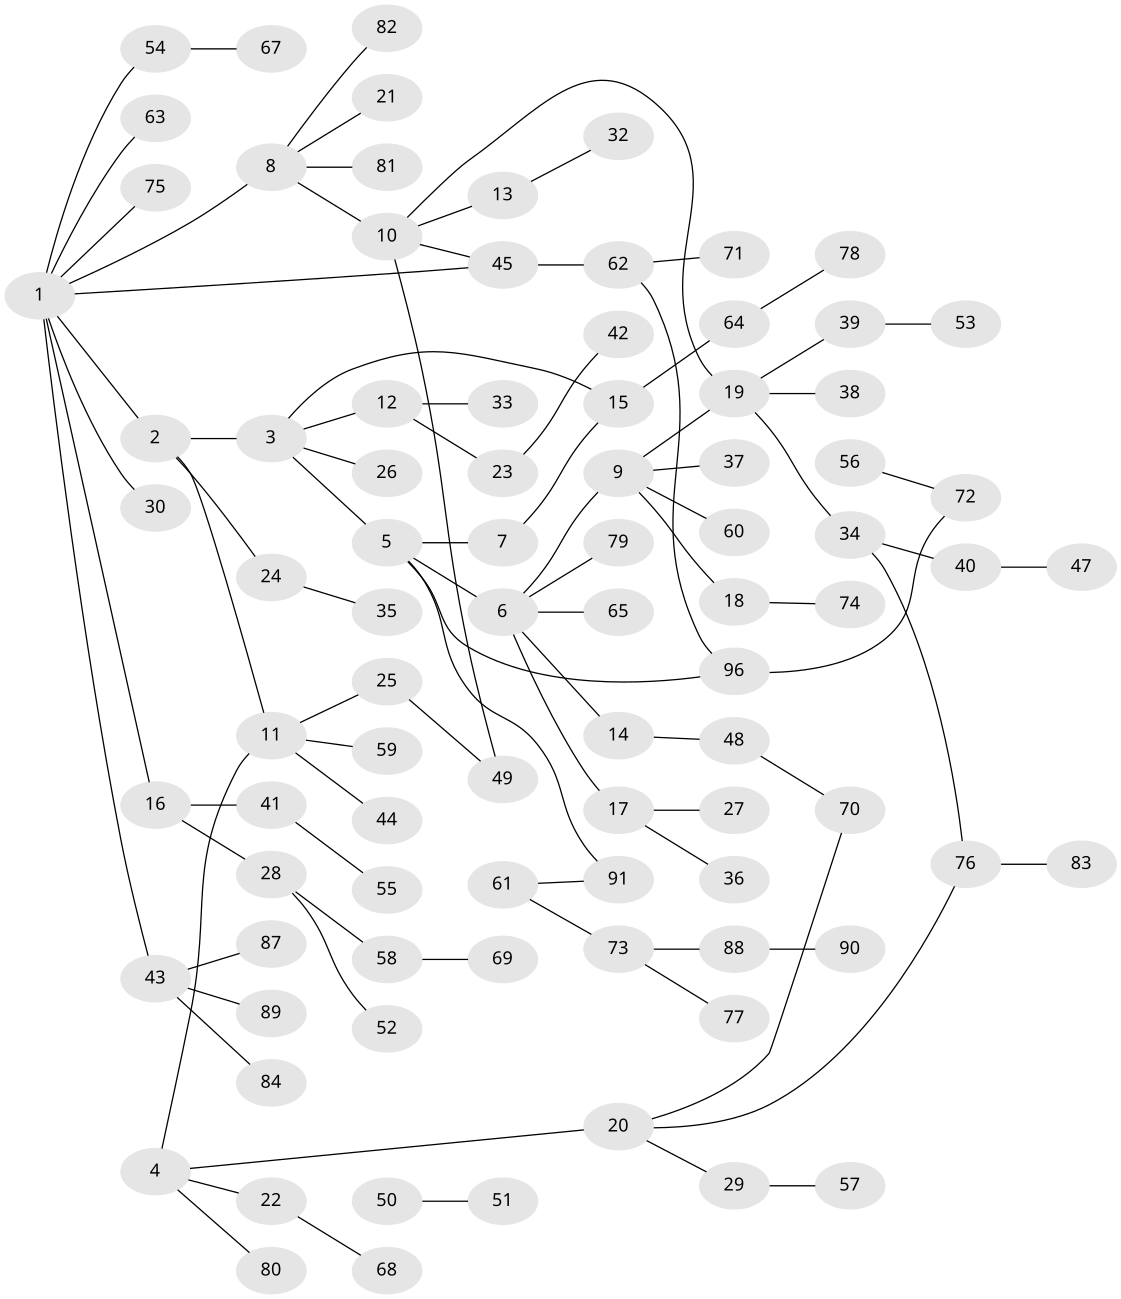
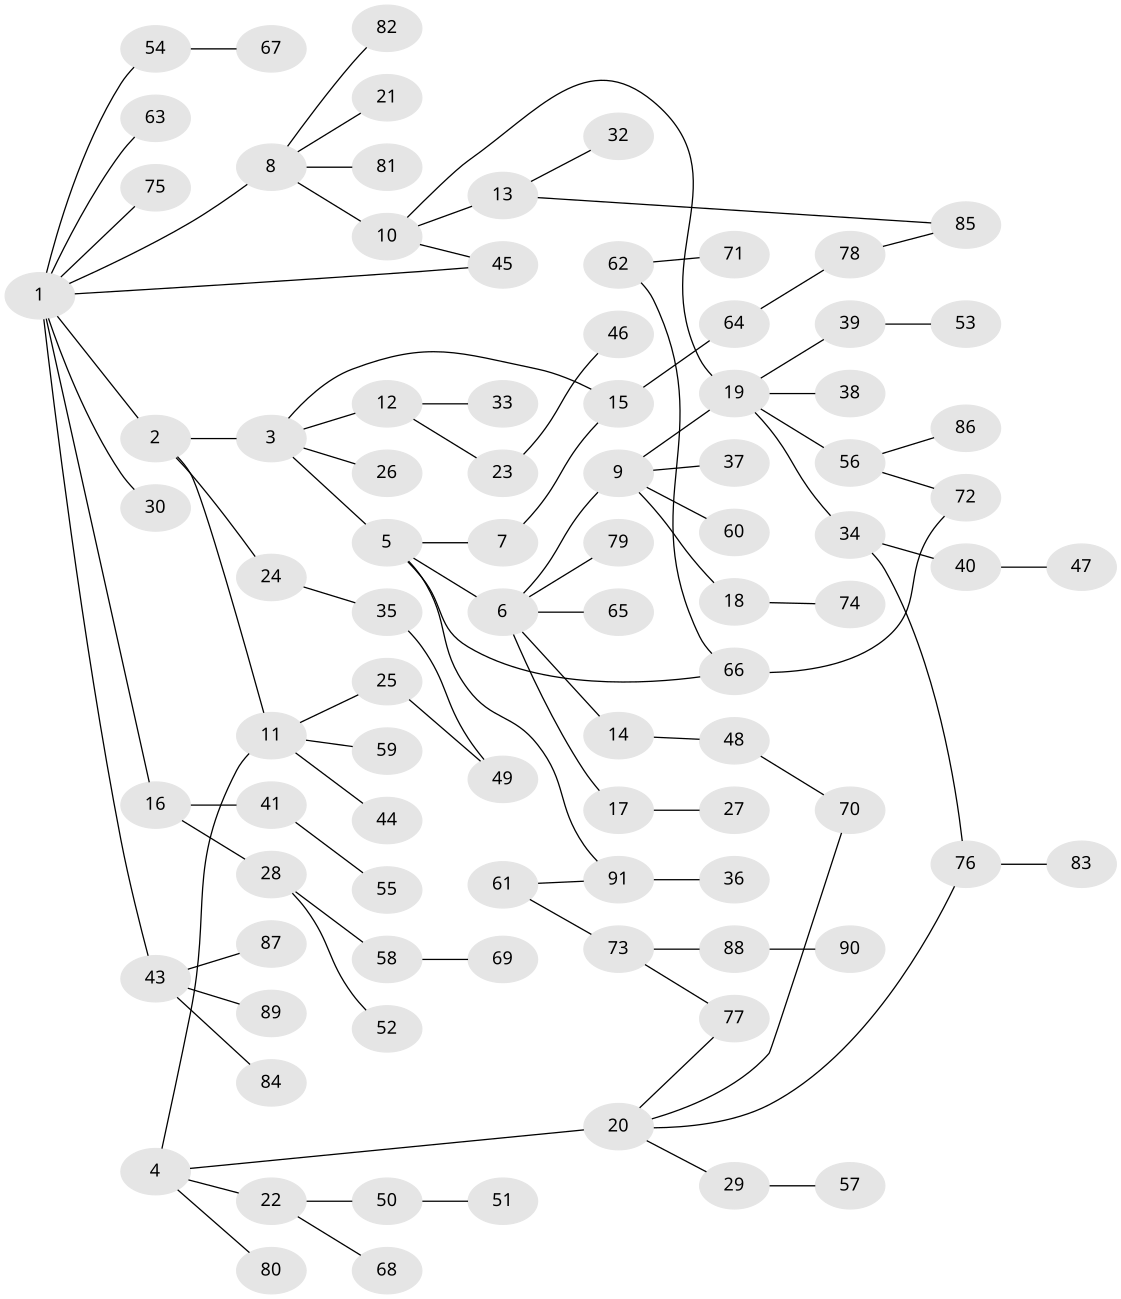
node "85": added
edge "45" -- "62": removed
node "42": label "42" -> "46"
edge "19" -- "56": added
node "86": added
edge "10" -- "49": now "35" -- "49"
node "96": label "96" -> "66"
edge "17" -- "36": now "91" -- "36"
edge "77" -- "20": added
edge "22" -- "50": added
